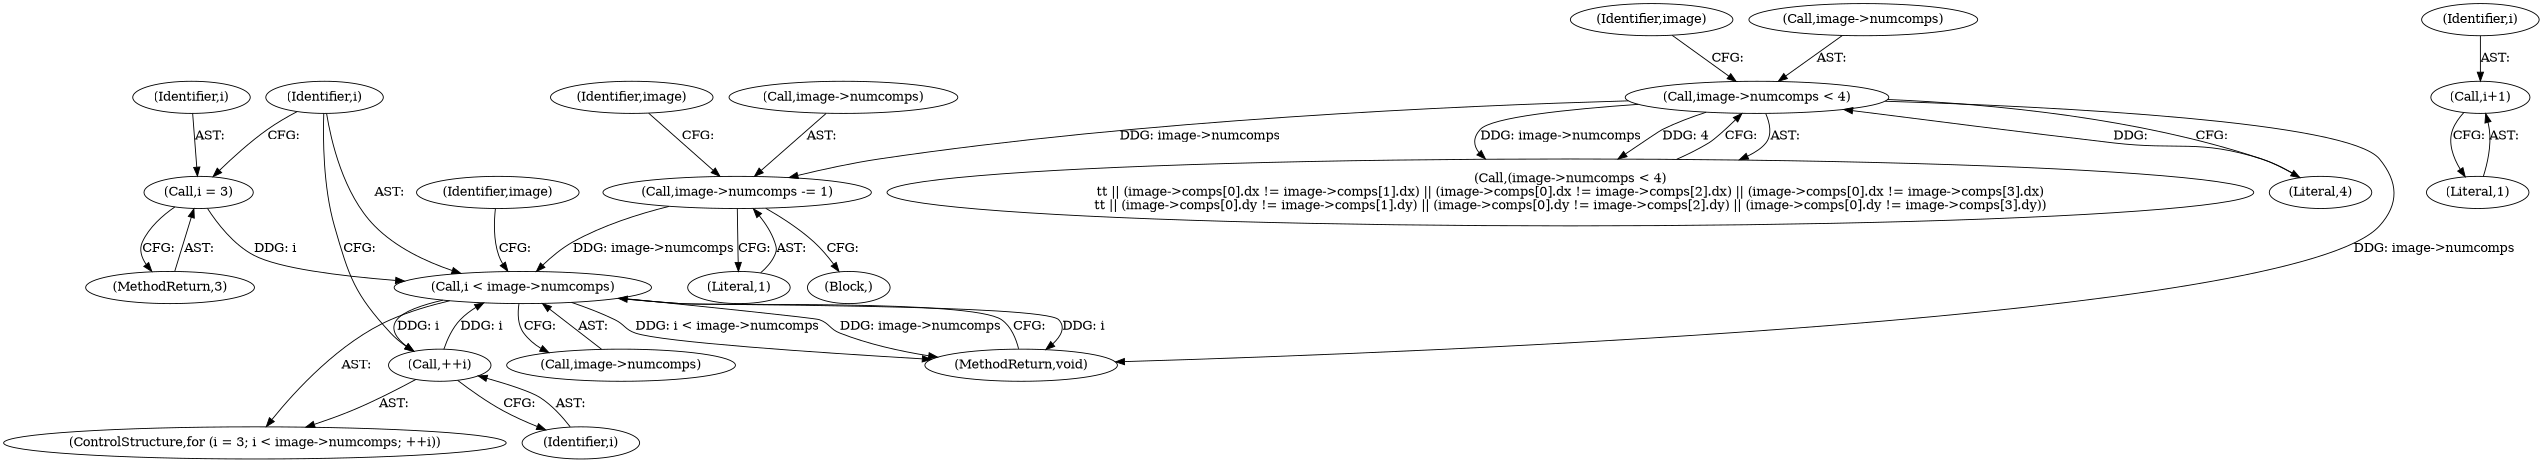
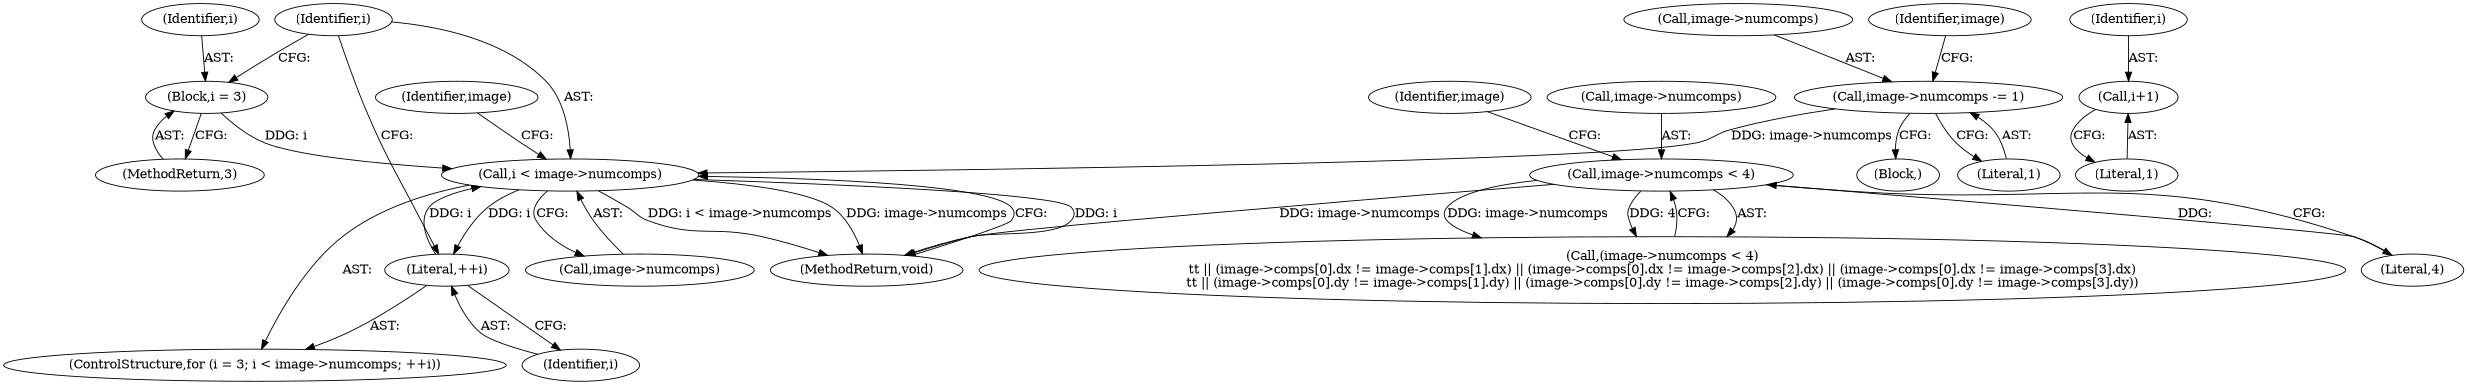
edge "(Call,image->numcomps < 4)" -> "(Call,image->numcomps -= 1)": removed, label "DDG: image->numcomps"
node "(Call,i = 3)": label "(Call,i = 3)" -> "(Block,i = 3)"
node "(Call,++i)": label "(Call,++i)" -> "(Literal,++i)"
